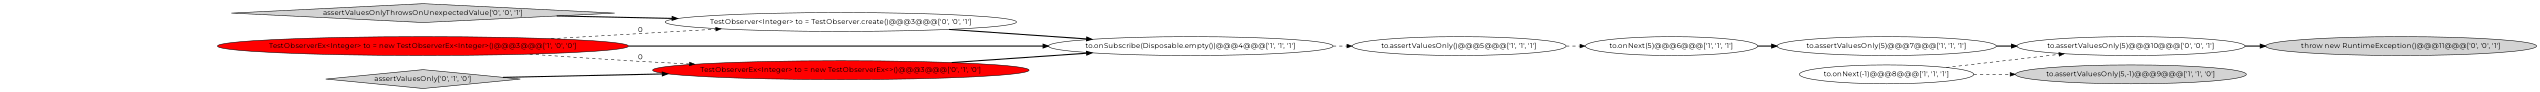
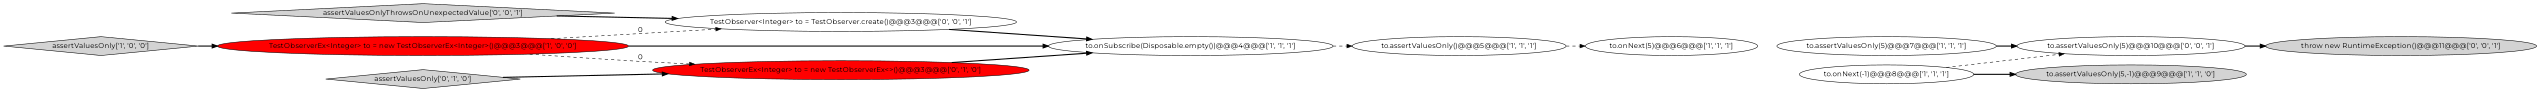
node "assertValuesOnly['1', '0', '0']": added
edge "to.onNext(5)@@@6@@@['1', '1', '1']" -> "to.assertValuesOnly(5)@@@7@@@['1', '1', '1']": removed
edge "to.onNext(-1)@@@8@@@['1', '1', '1']" -> "to.assertValuesOnly(5,-1)@@@9@@@['1', '1', '0']": style dashed -> bold
